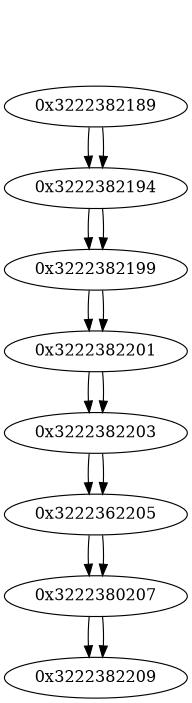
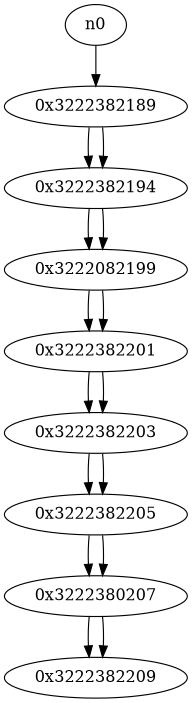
node "n0": added
node "0x3222382199": label "0x3222382199" -> "0x3222082199"
node "0x3222362205": label "0x3222362205" -> "0x3222382205"
